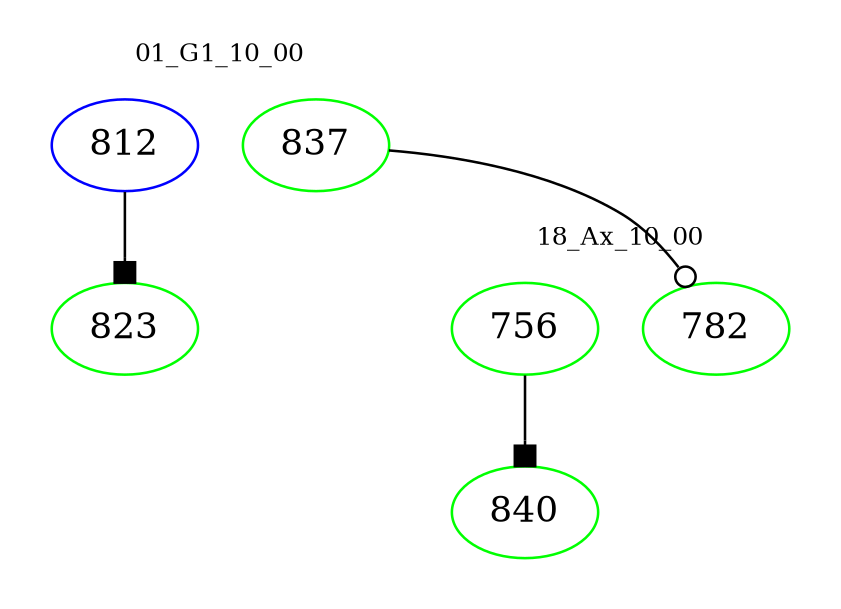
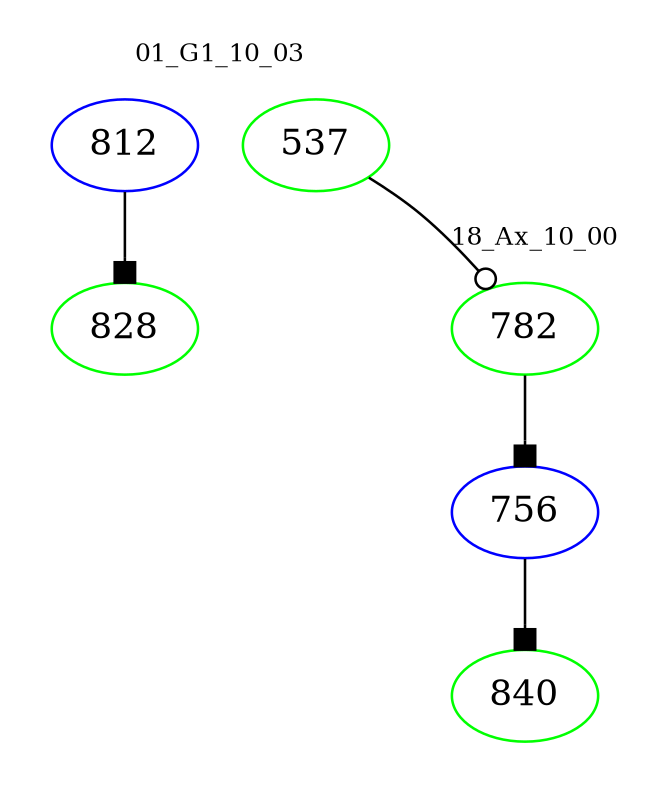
cluster "01_G1_10_00": label "01_G1_10_00" -> "01_G1_10_03"
node "837": label "837" -> "537"
node "823": label "823" -> "828"
node "756": color green -> blue
edge "782" -> "756": added
